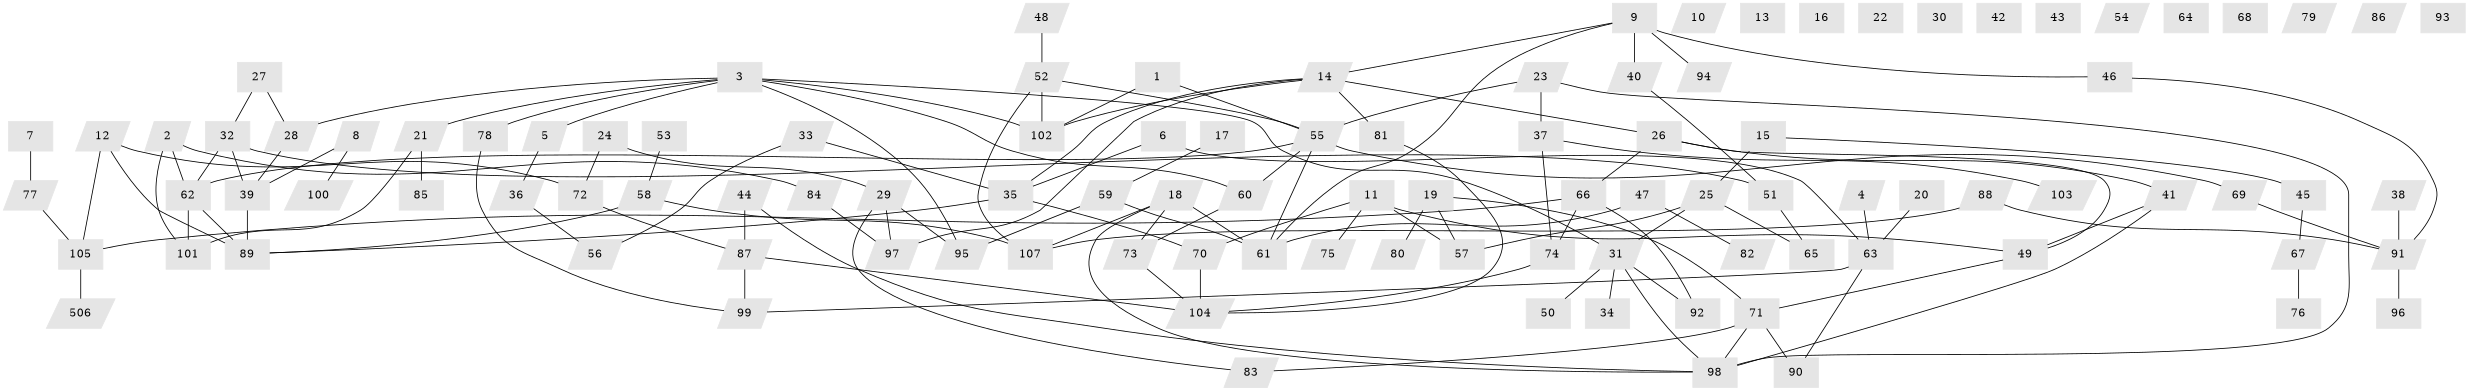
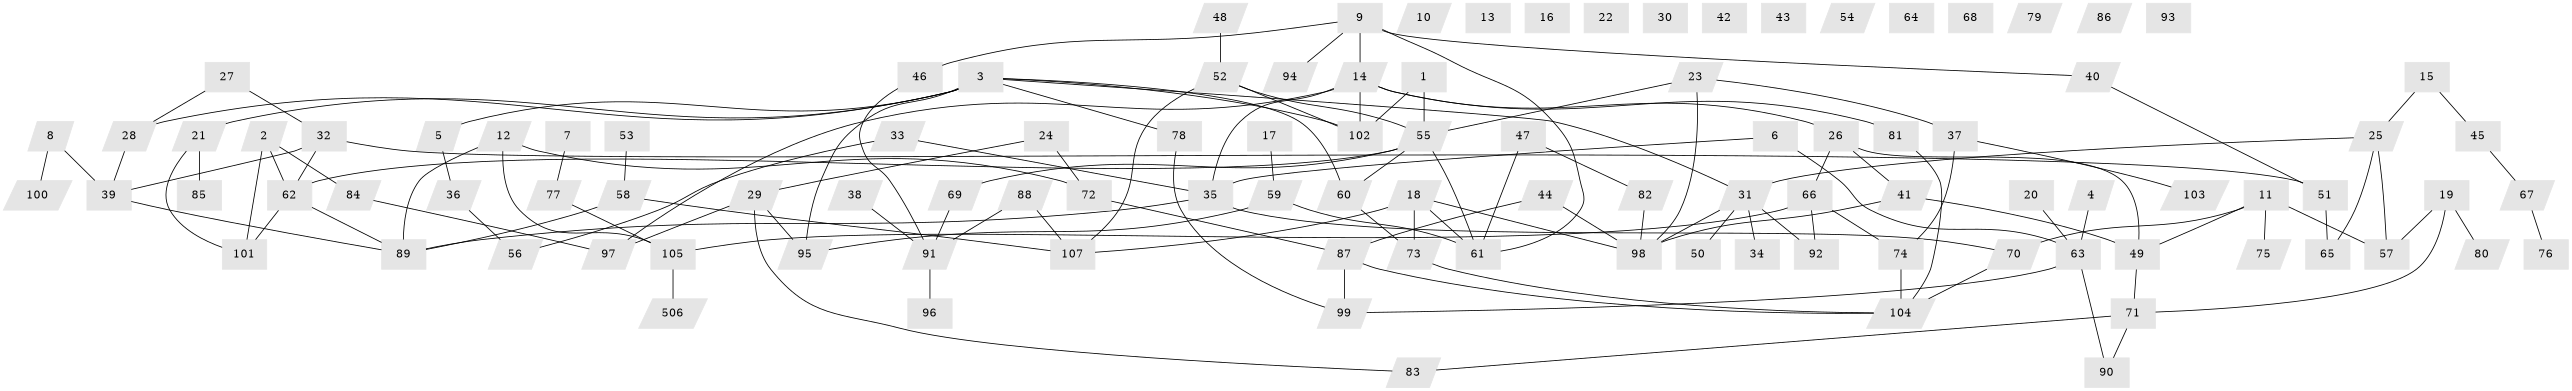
edge "71" -- "98": now "82" -- "98"
